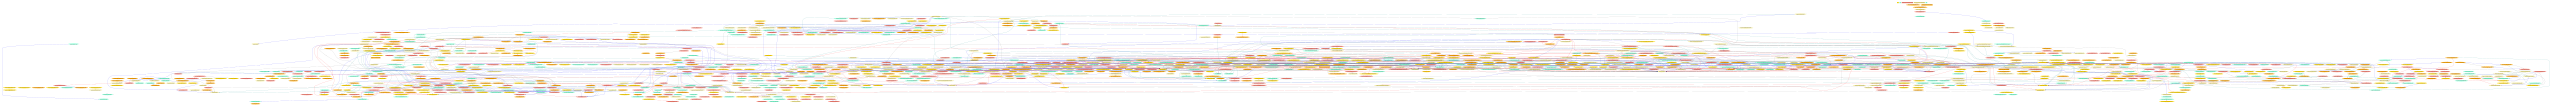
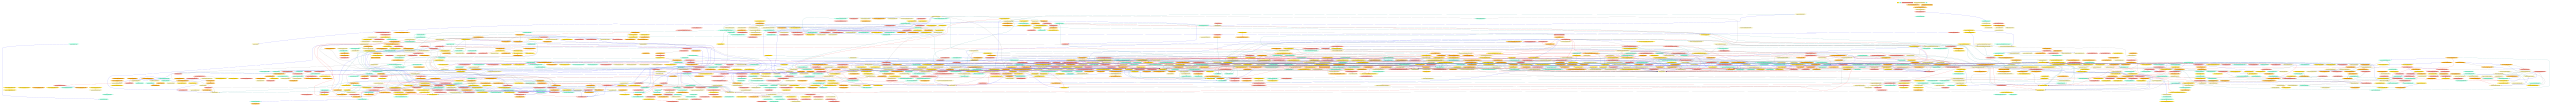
node "com.google.common.collect.AbstractMultimap#1068": added
